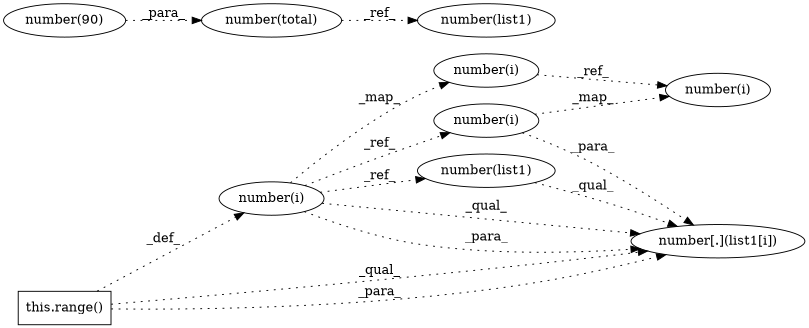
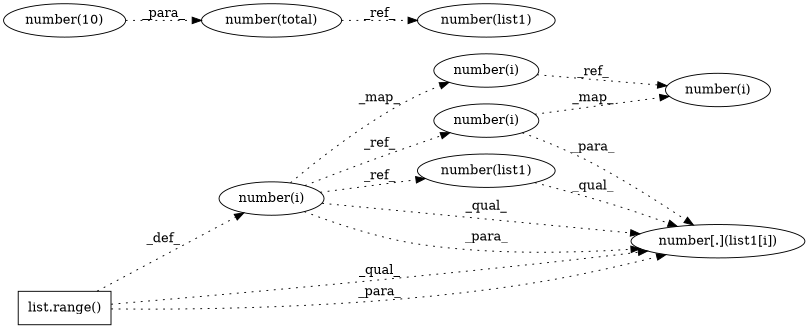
node "number(90)": label "number(90)" -> "number(10)"
node "this.range()": label "this.range()" -> "list.range()"
